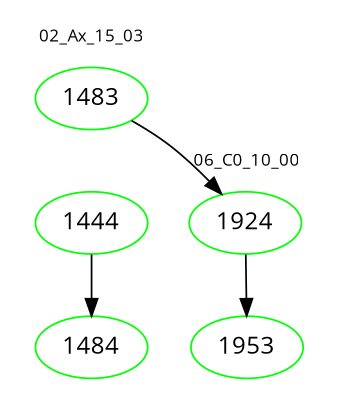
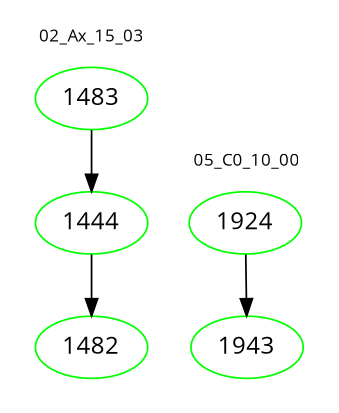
edge "1483" -> "1924": now "1483" -> "1444"
cluster "06_C0_10_00": label "06_C0_10_00" -> "05_C0_10_00"
node "1484": label "1484" -> "1482"
node "1953": label "1953" -> "1943"
